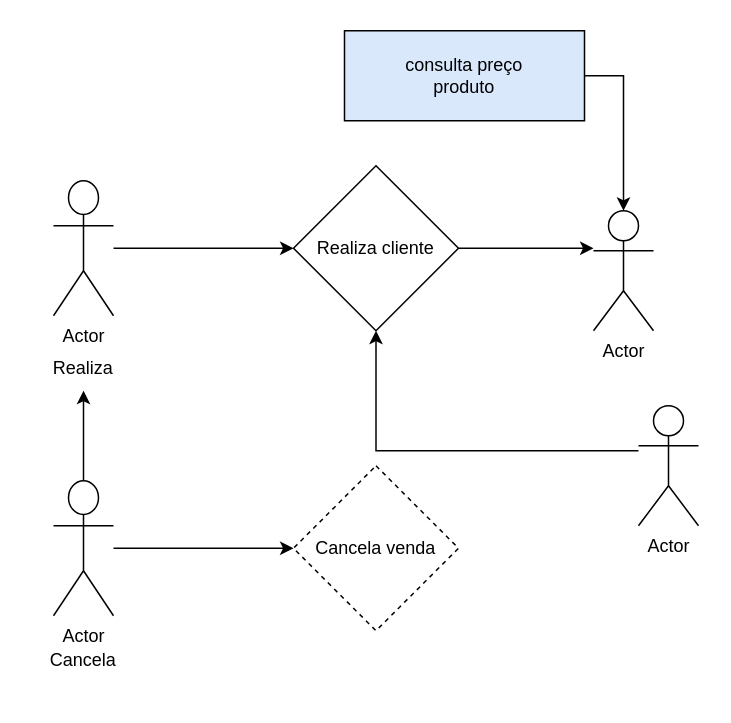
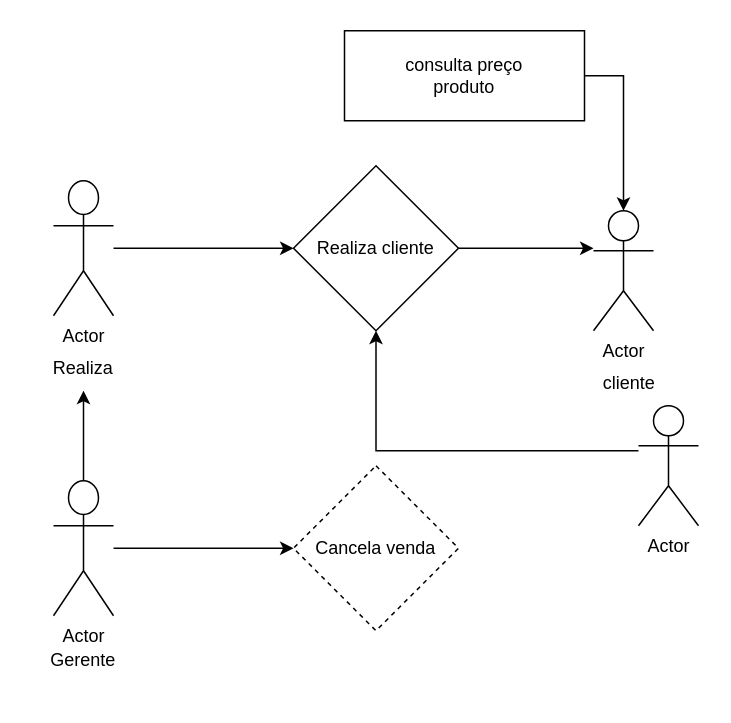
node "consulta preço produto": fillcolor #dae8fc -> #ffffff
node "cliente": added
node "Cancela": label "Cancela" -> "Gerente"
